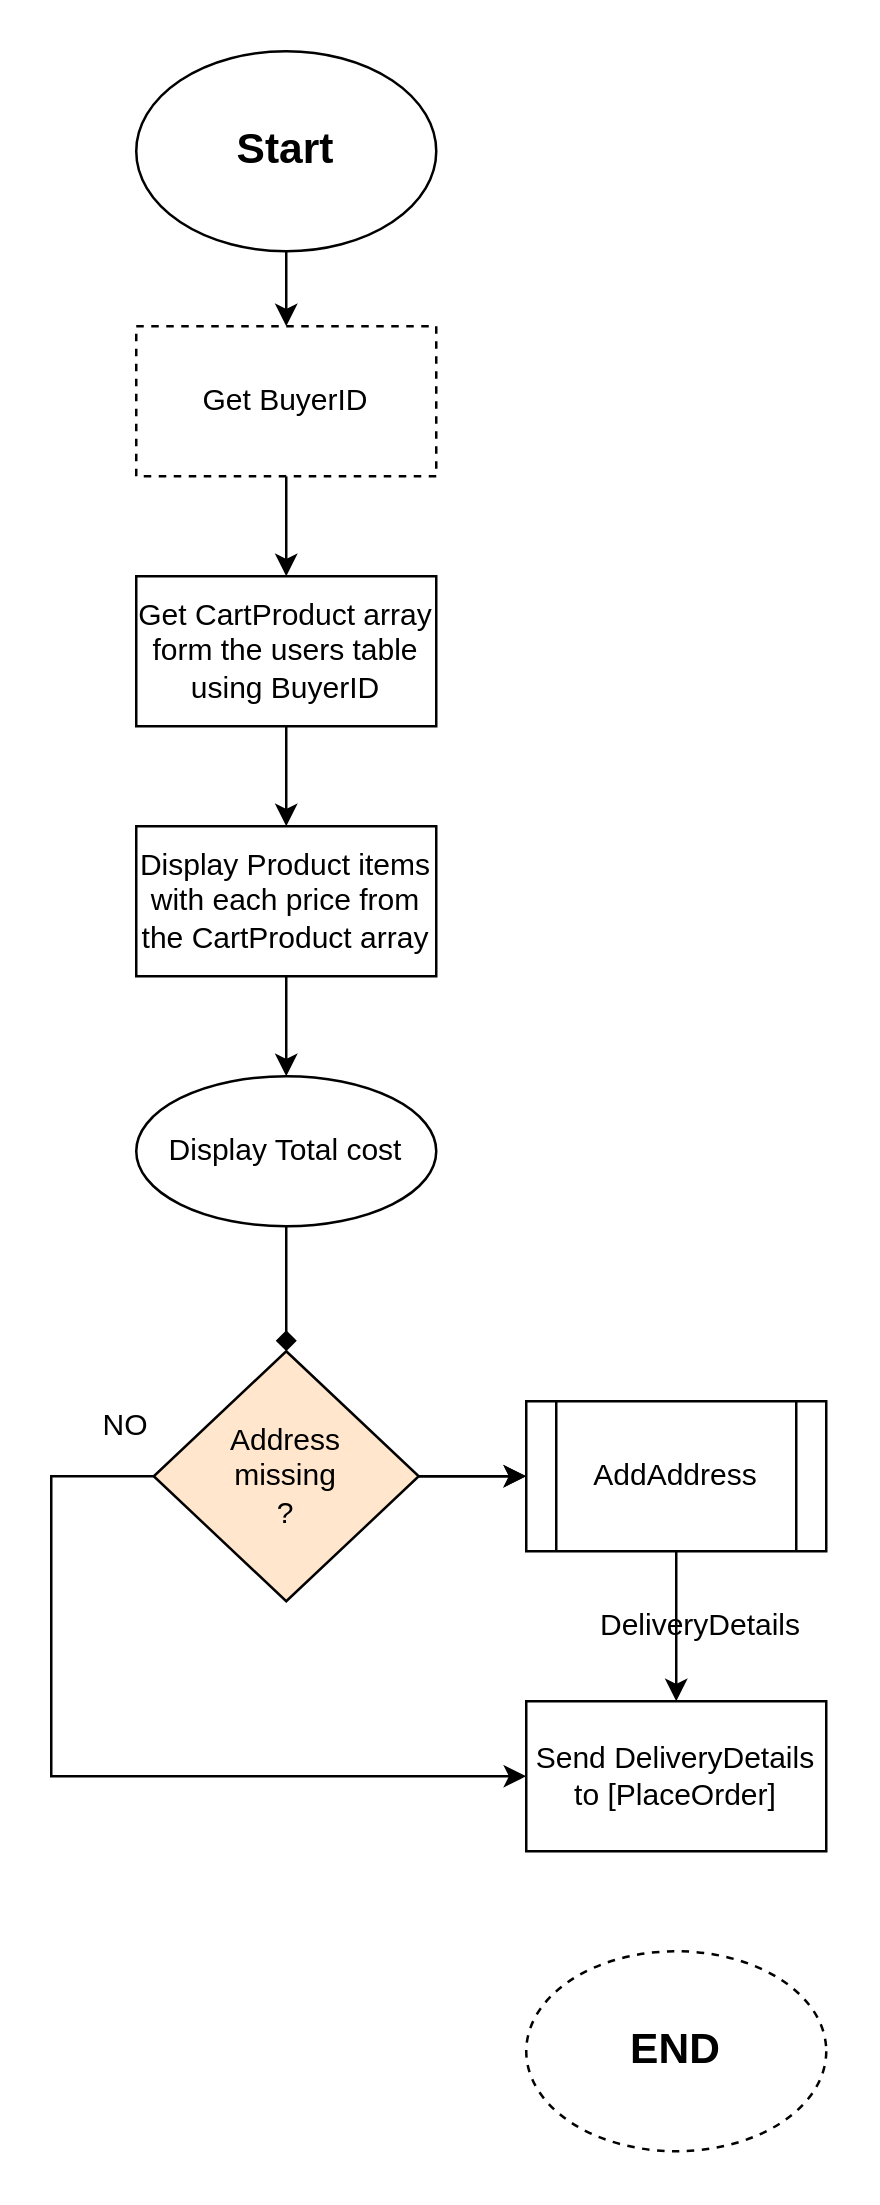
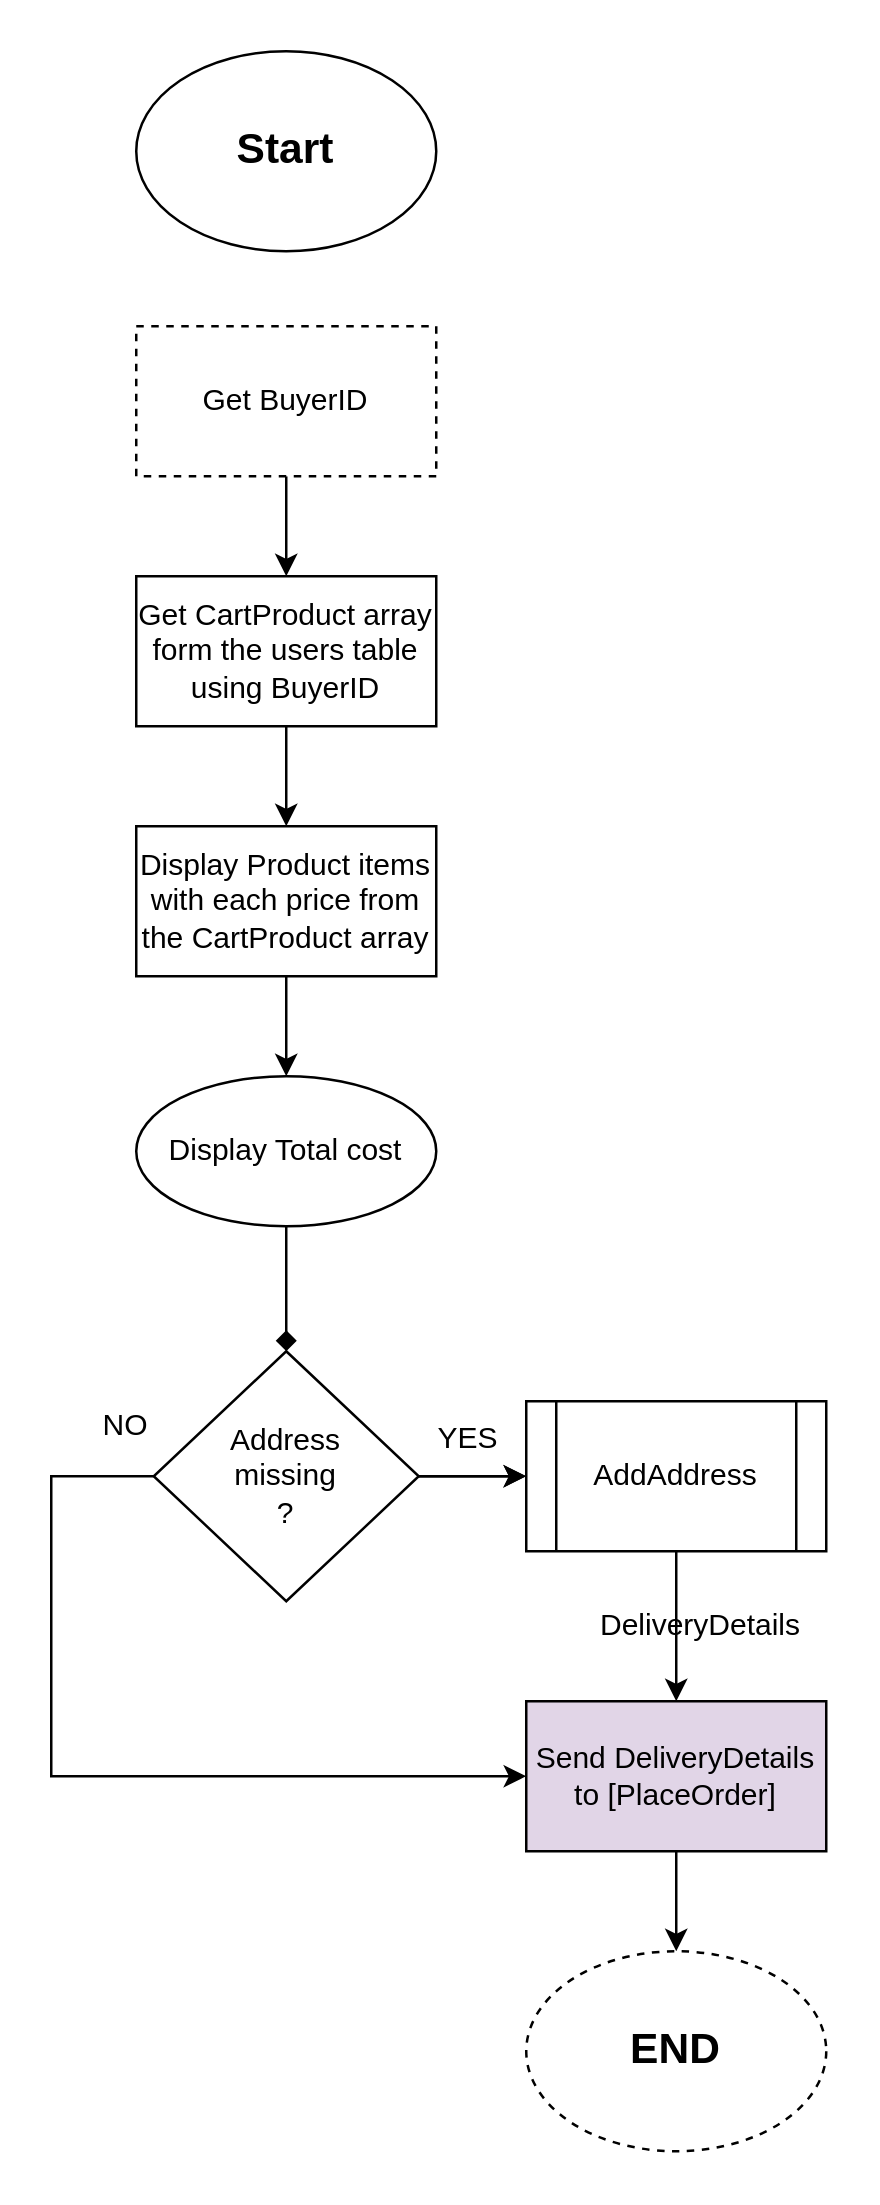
edge "Start" -> "Get BuyerID": removed
node "YES": added
node "Address missing ?": fillcolor #ffe6cc -> #ffffff
node "Send DeliveryDetails to [PlaceOrder]": fillcolor #ffffff -> #e1d5e7
edge "Send DeliveryDetails to [PlaceOrder]" -> "END": added
